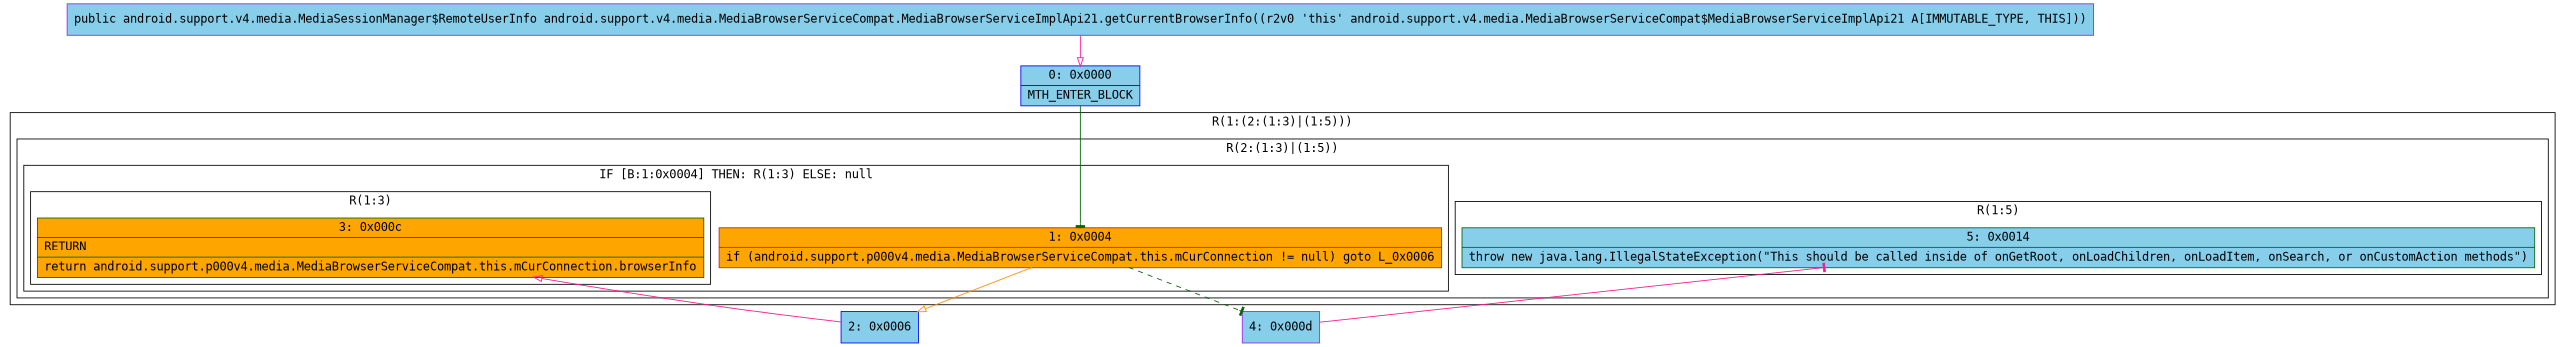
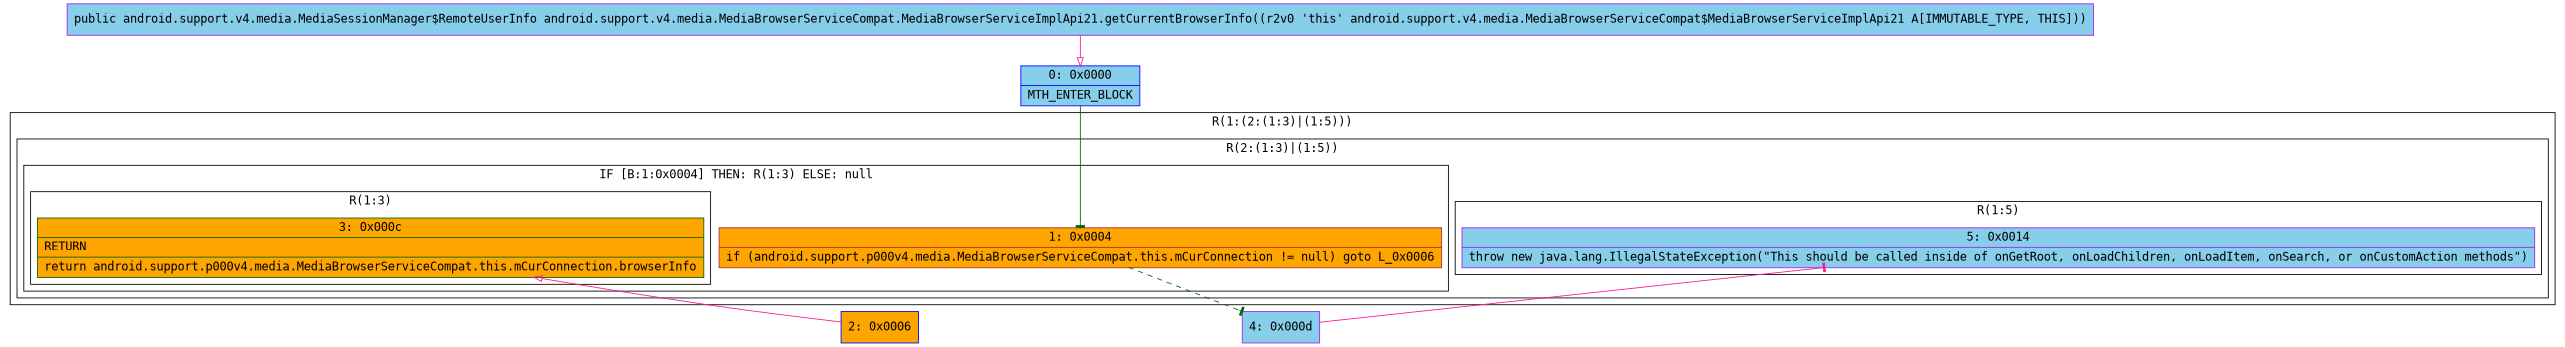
node "5: 0x0014": color darkgreen -> purple
edge "1: 0x0004" -> "2: 0x0006": removed
node "2: 0x0006": fillcolor skyblue -> orange
